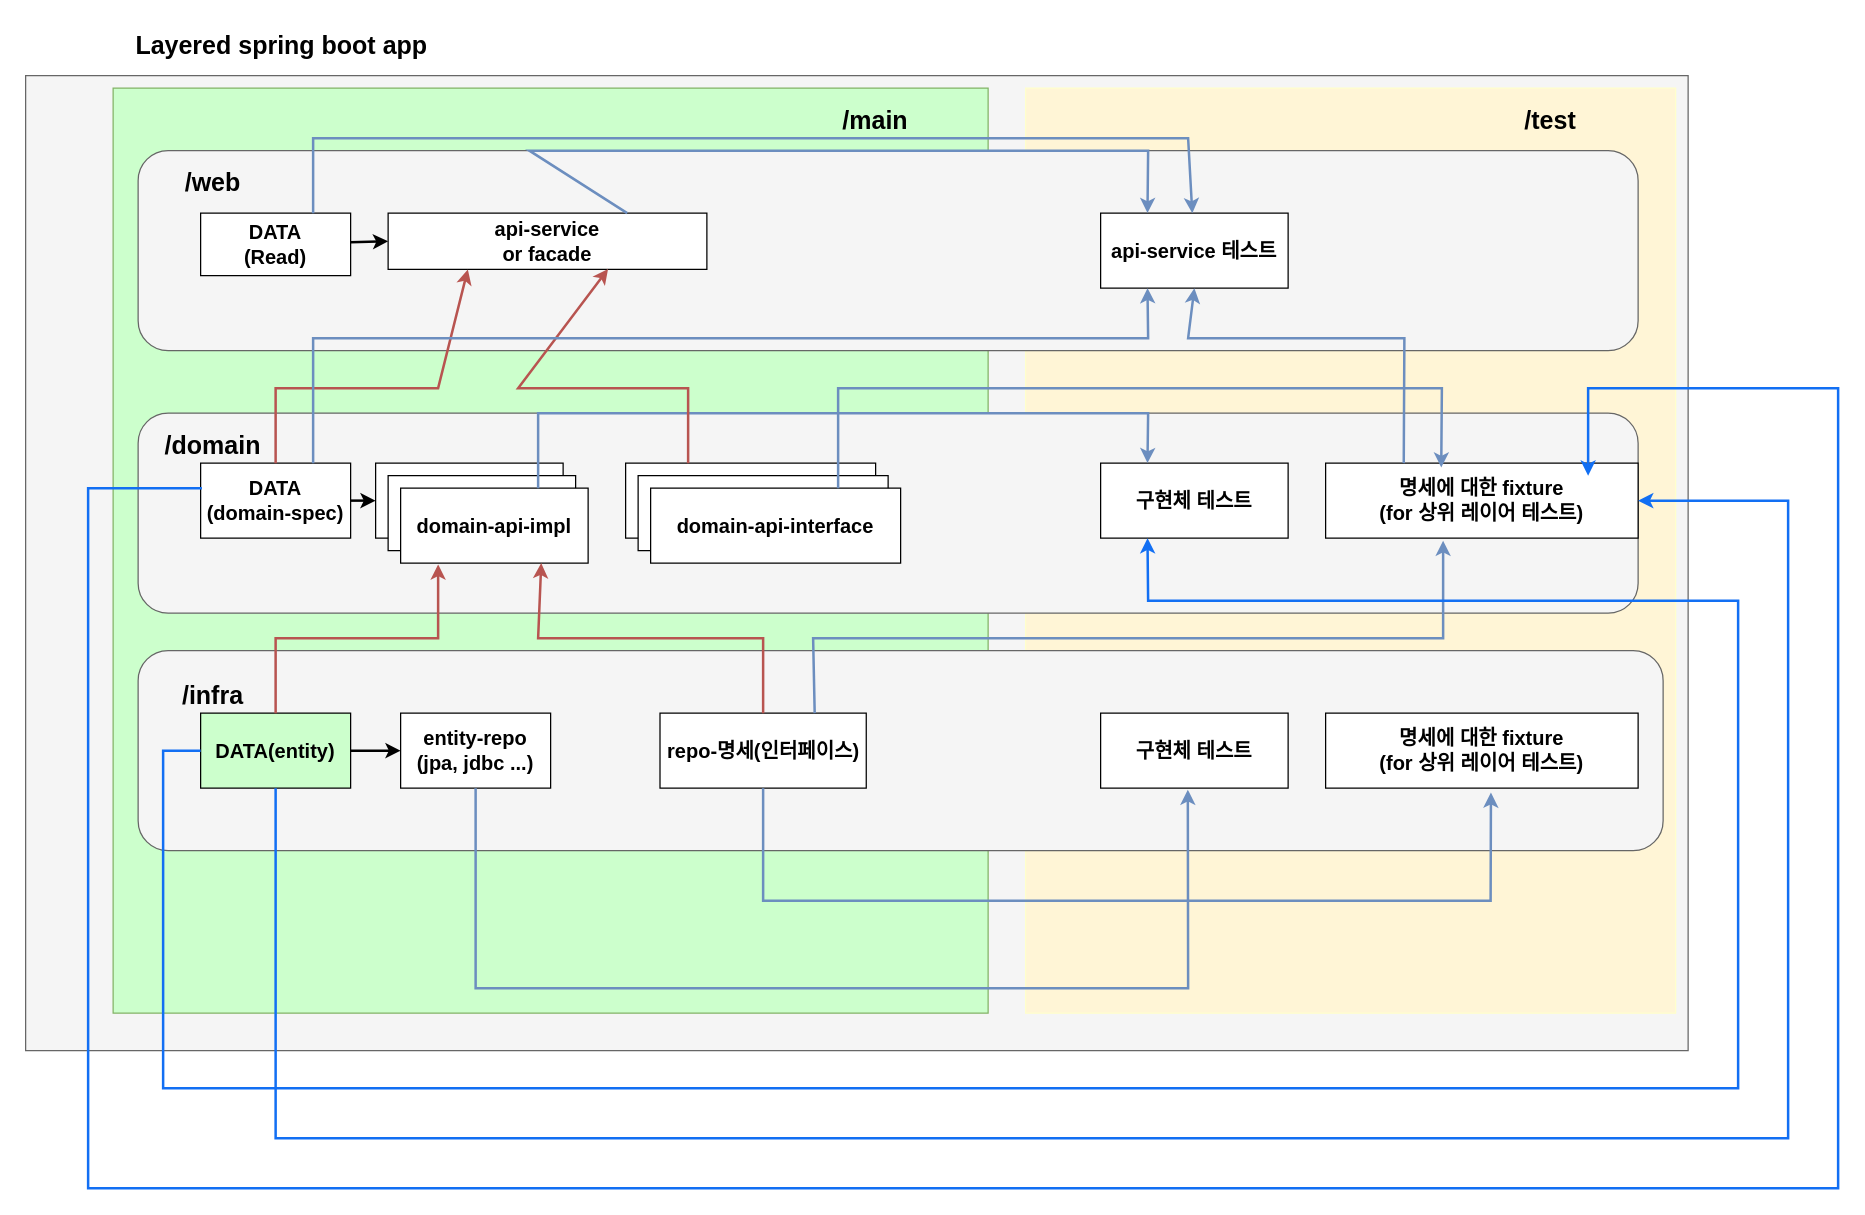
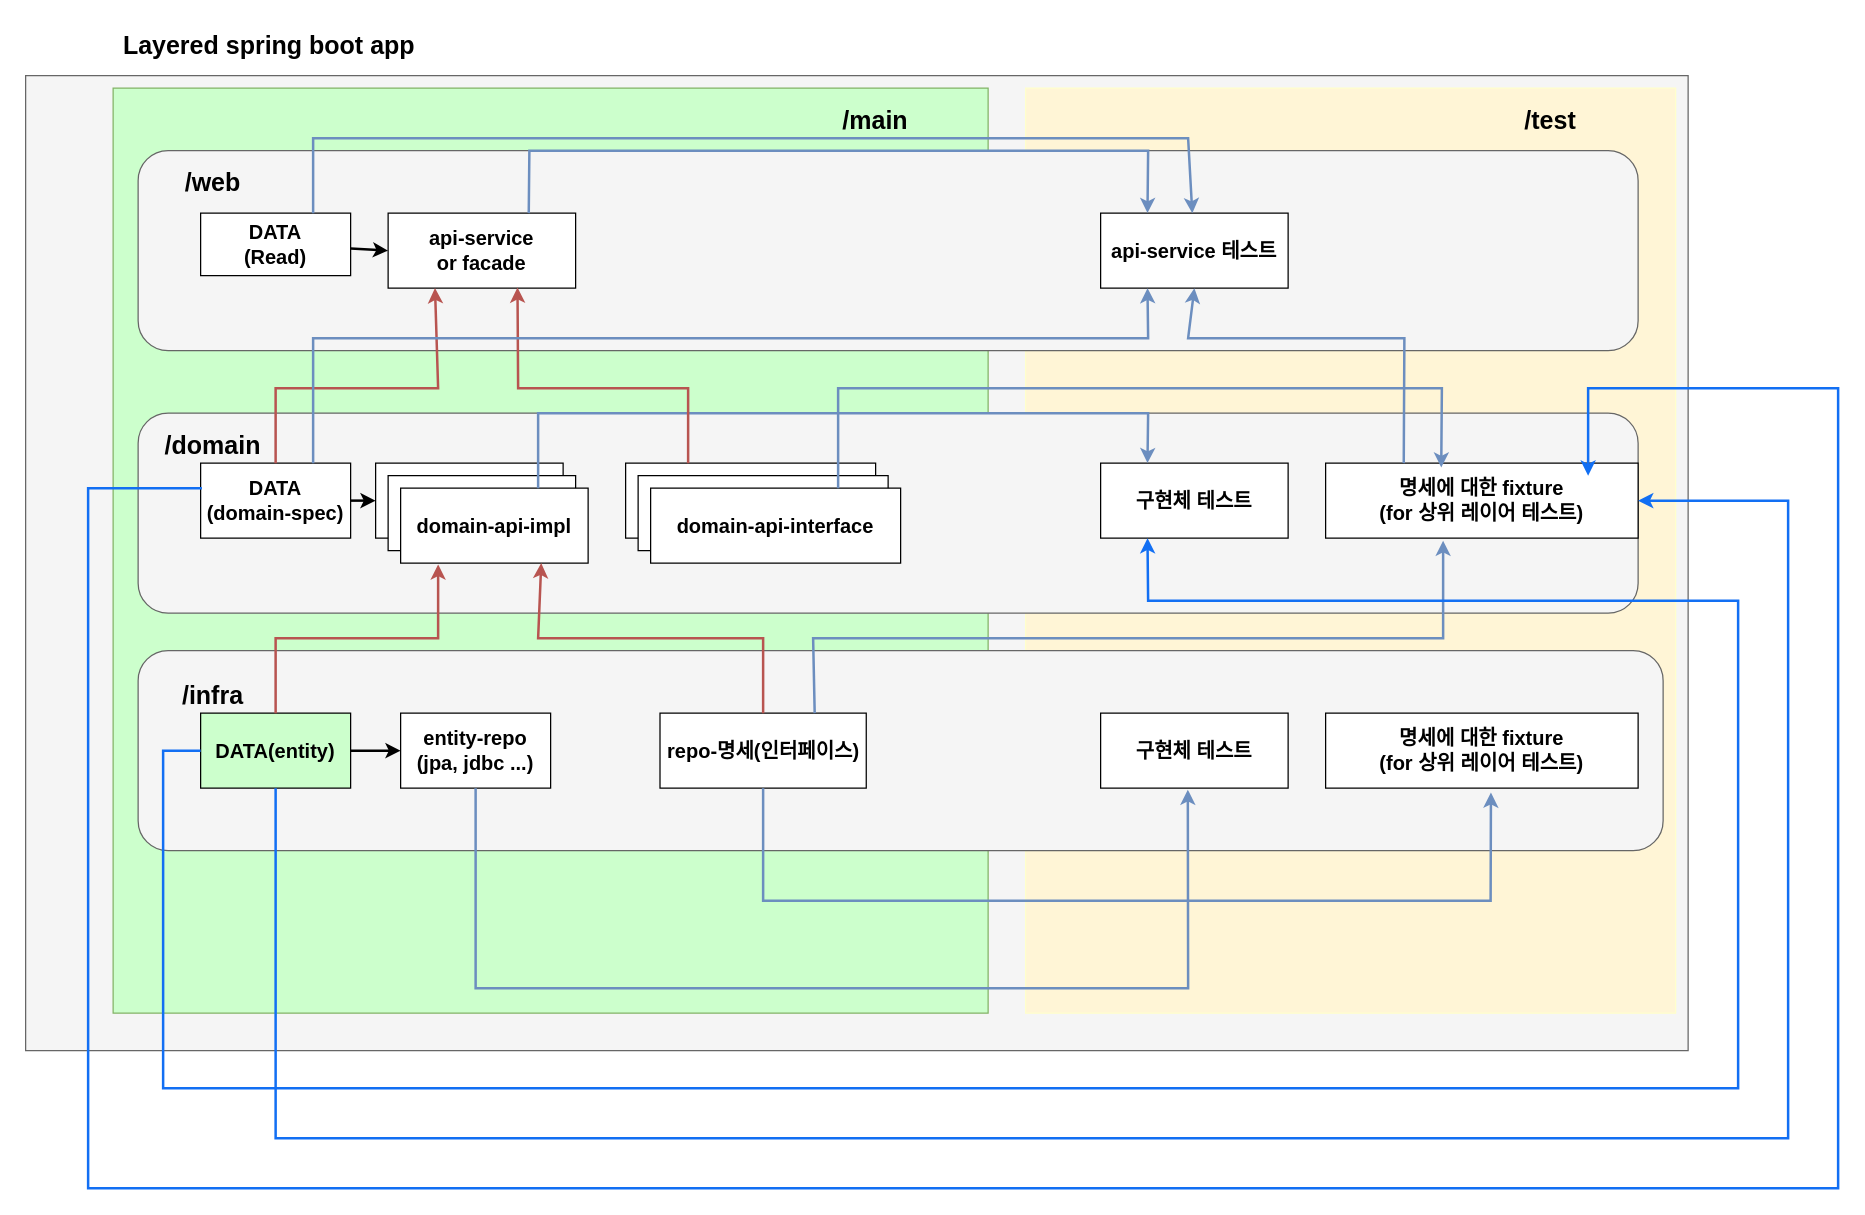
node "Layered spring boot app": moved (282, 44) -> (269, 44)
node "api-service or facade": size 319x56 -> 188x75
